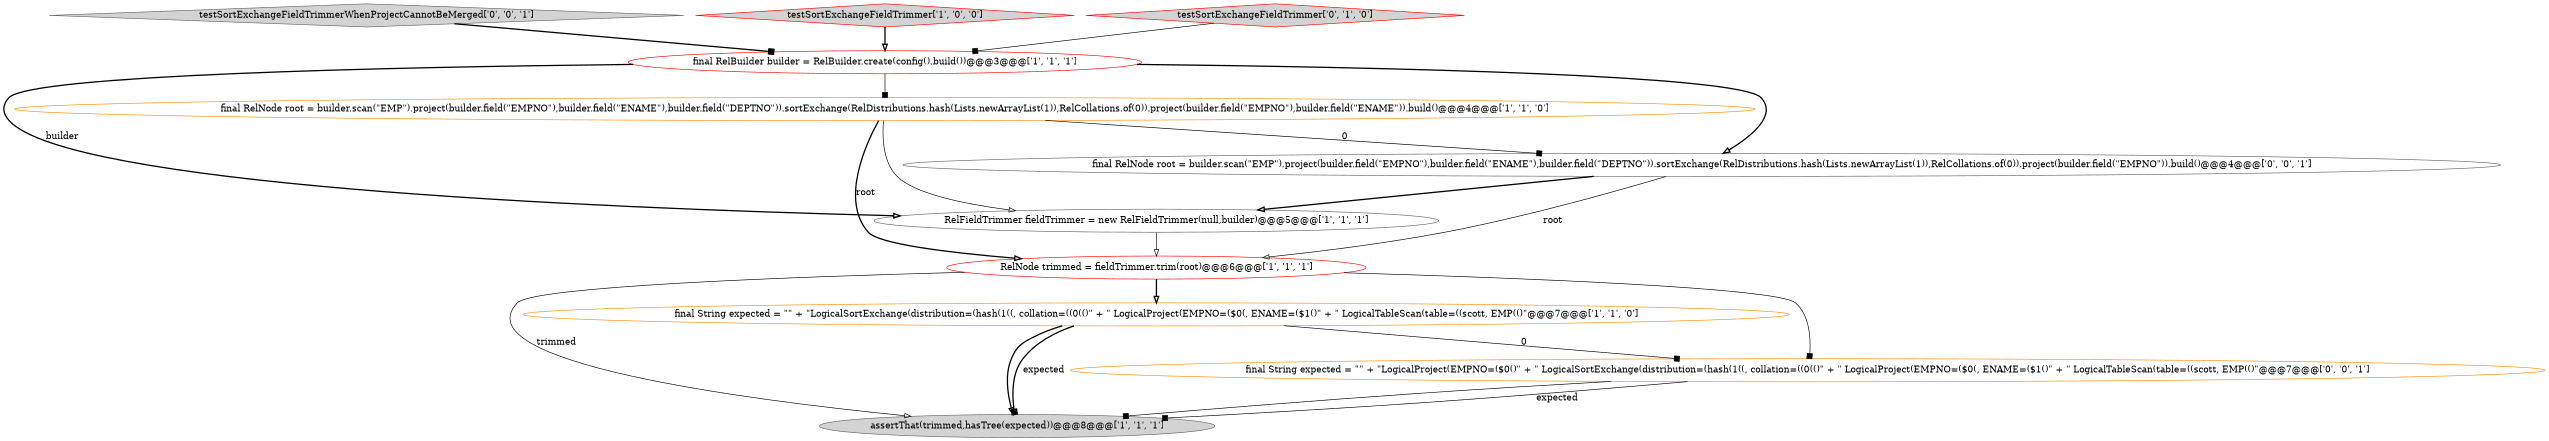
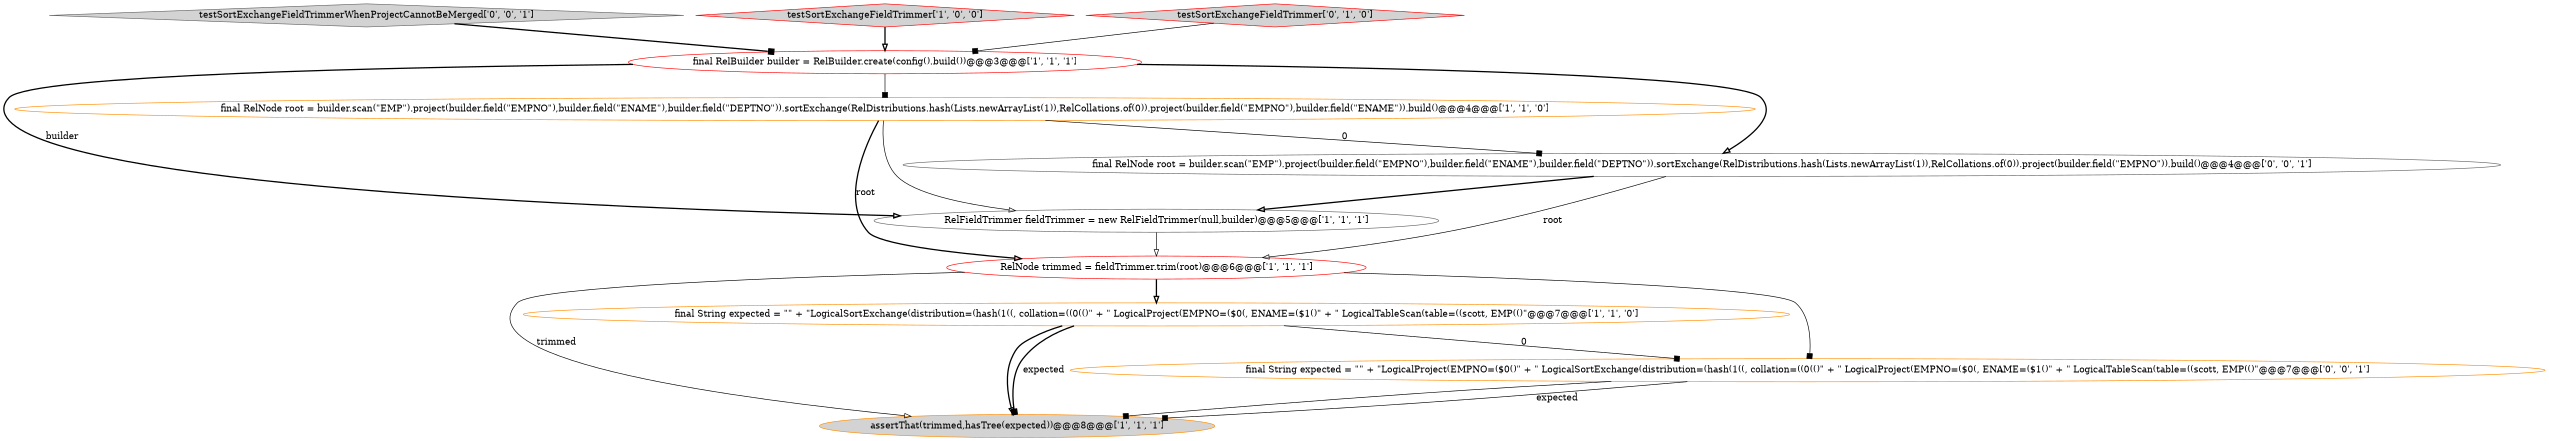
node "assertThat(trimmed,hasTree(expected))@@@8@@@['1', '1', '1']": color gray40 -> darkorange
